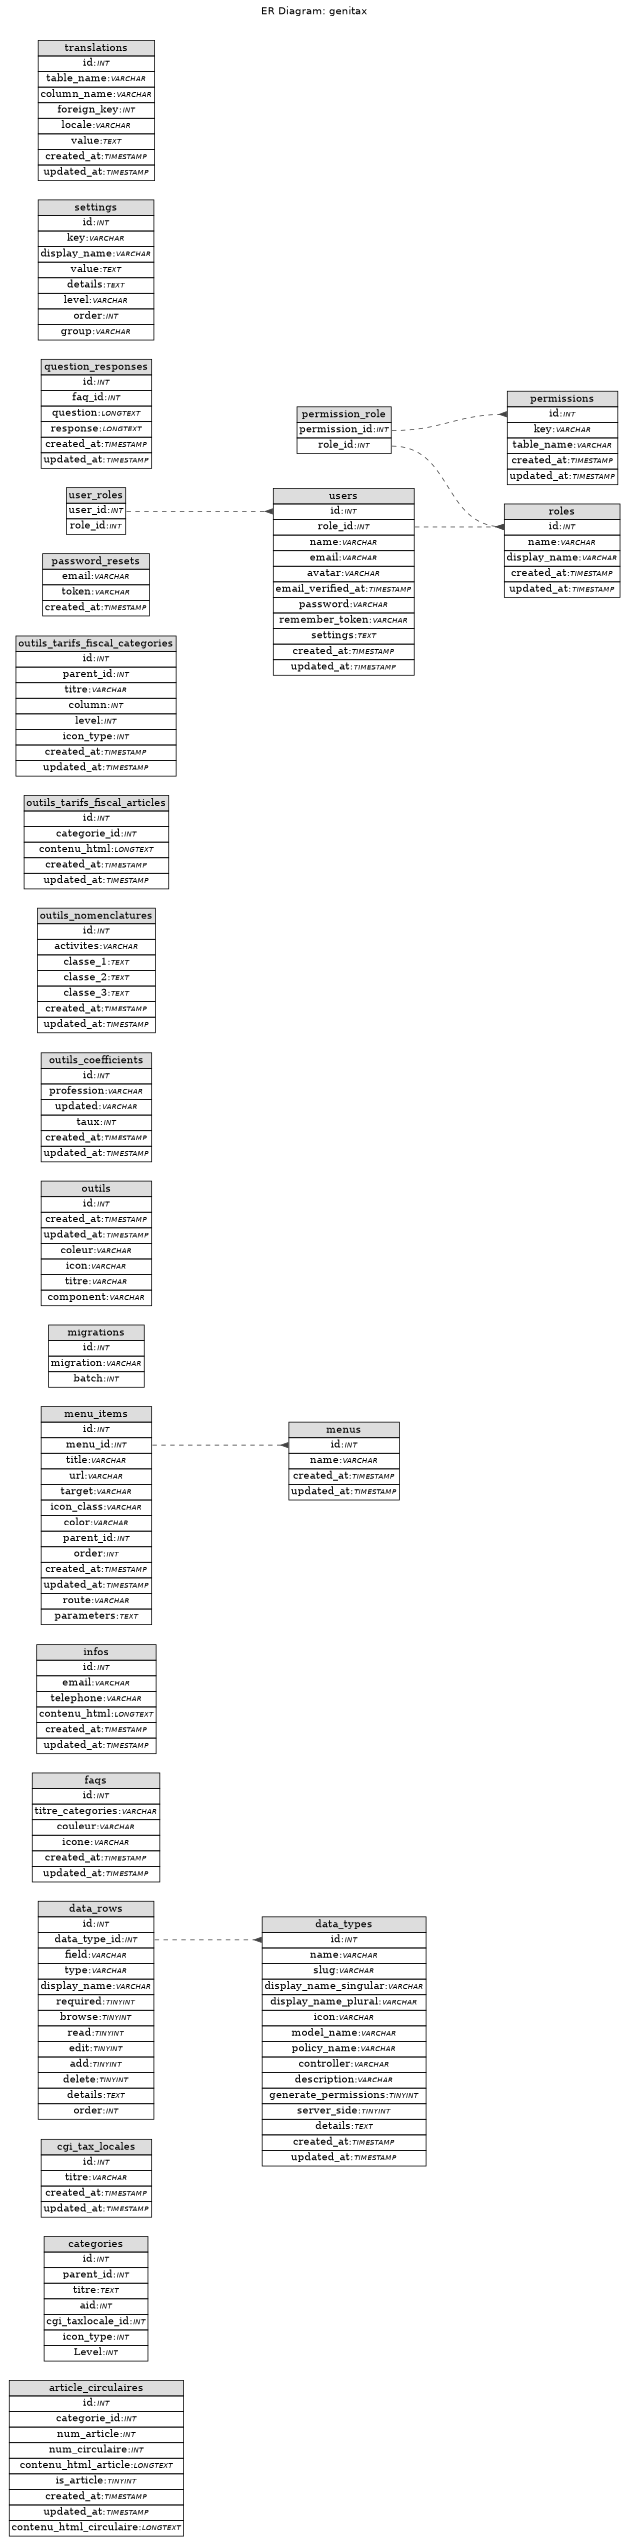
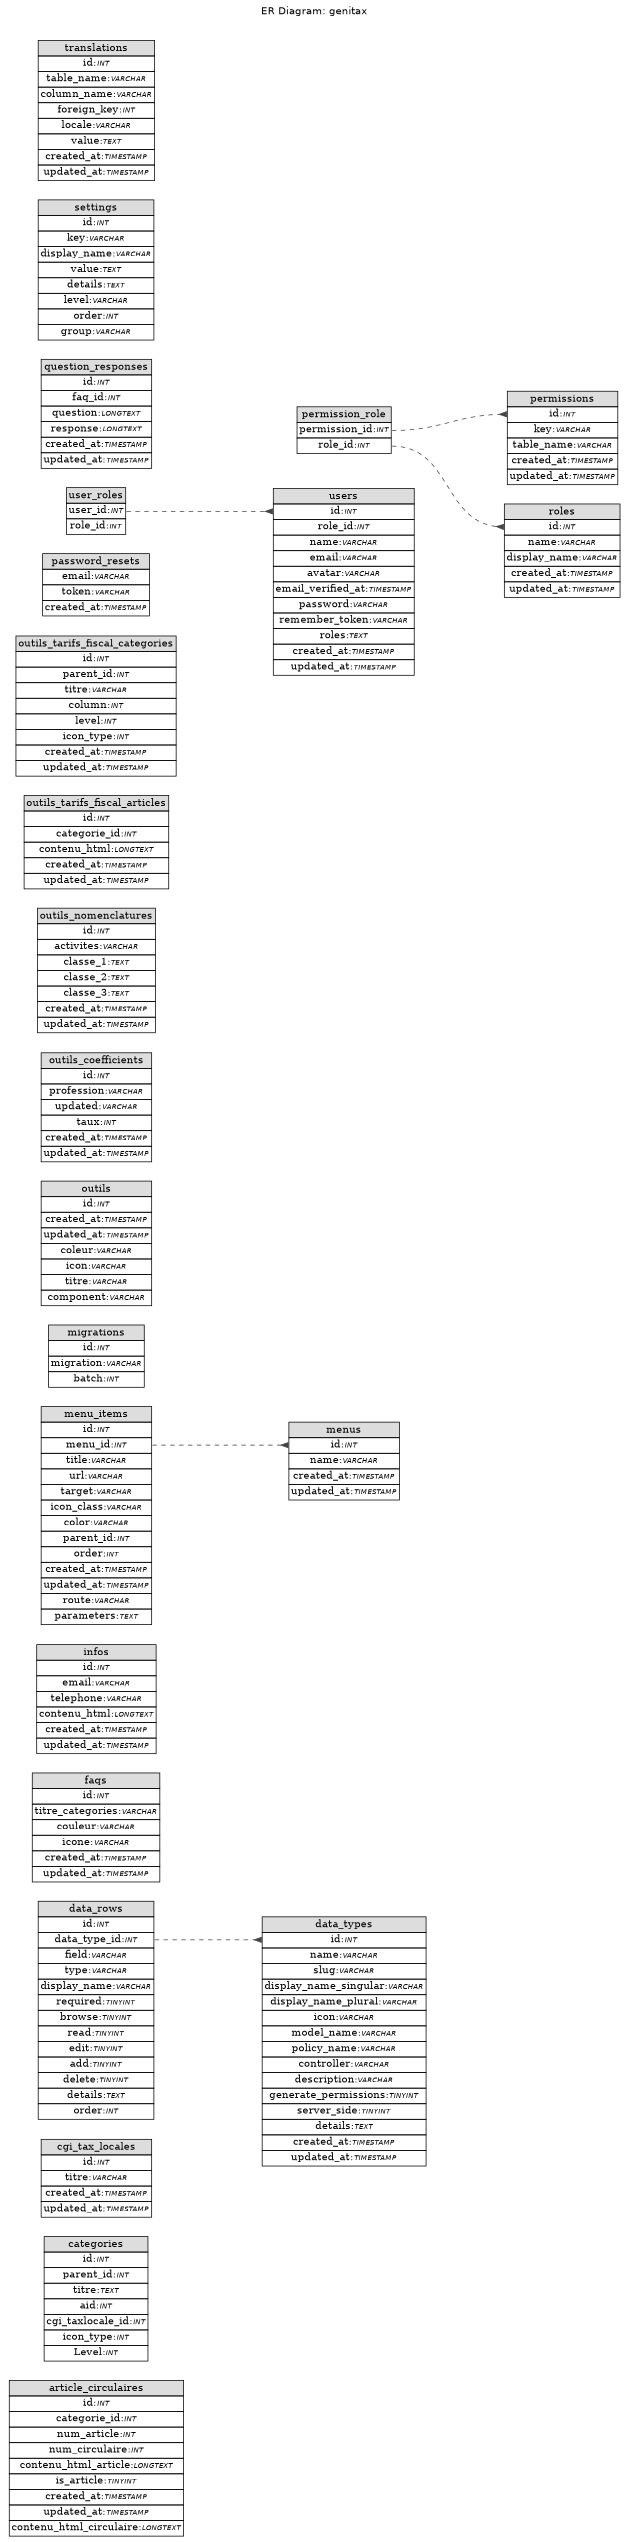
edge "users" -> "roles": removed
node "users": text "settings:" -> "roles:"
